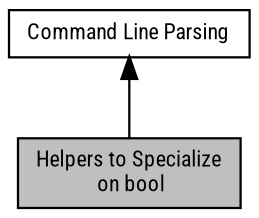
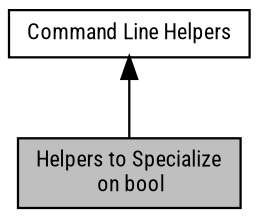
node "Command Line Parsing": label "Command Line Parsing" -> "Command Line Helpers"
